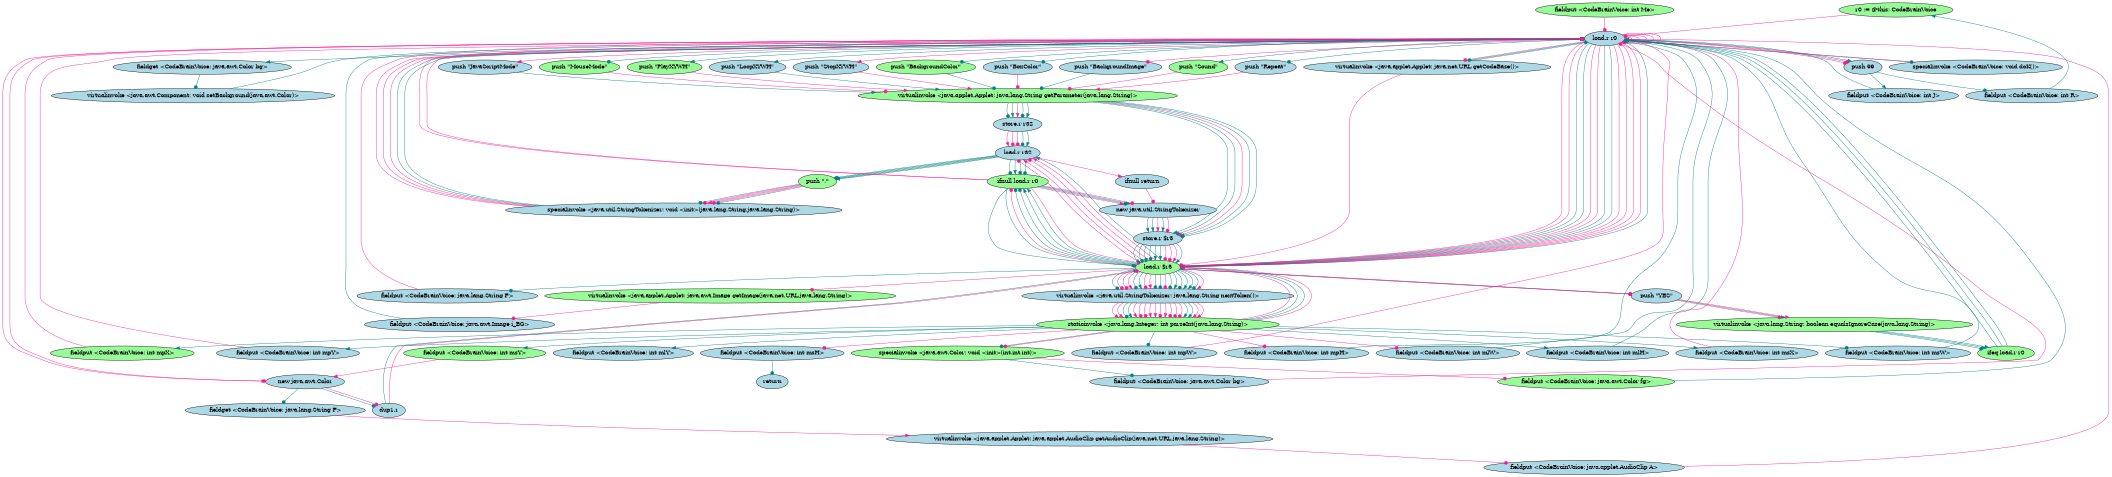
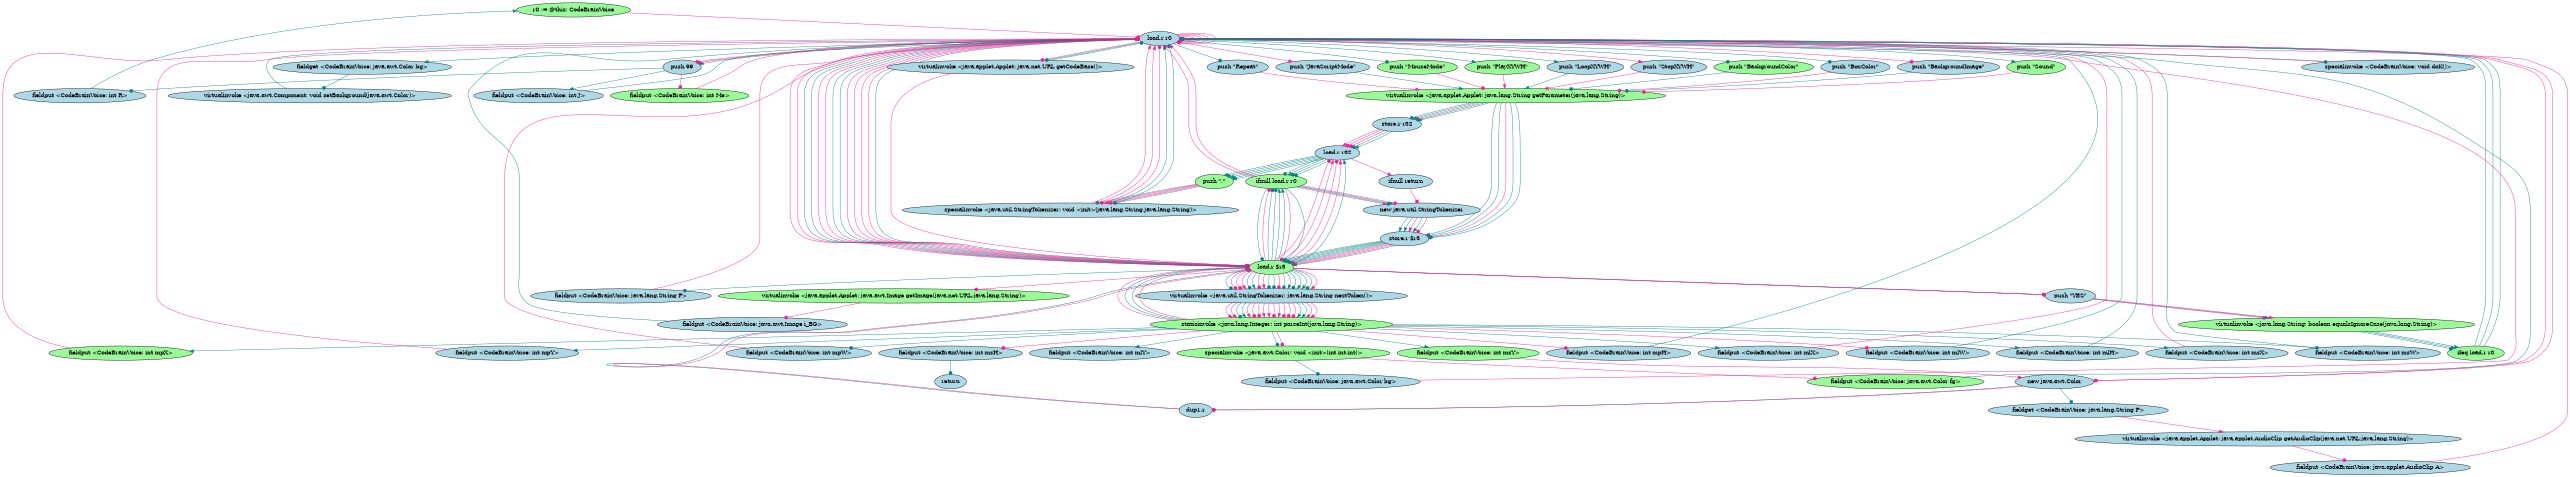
edge "push 99" -> "fieldput <CodeBrainVoice: int Me>": added
node "fieldput <CodeBrainVoice: int mlX>": added
